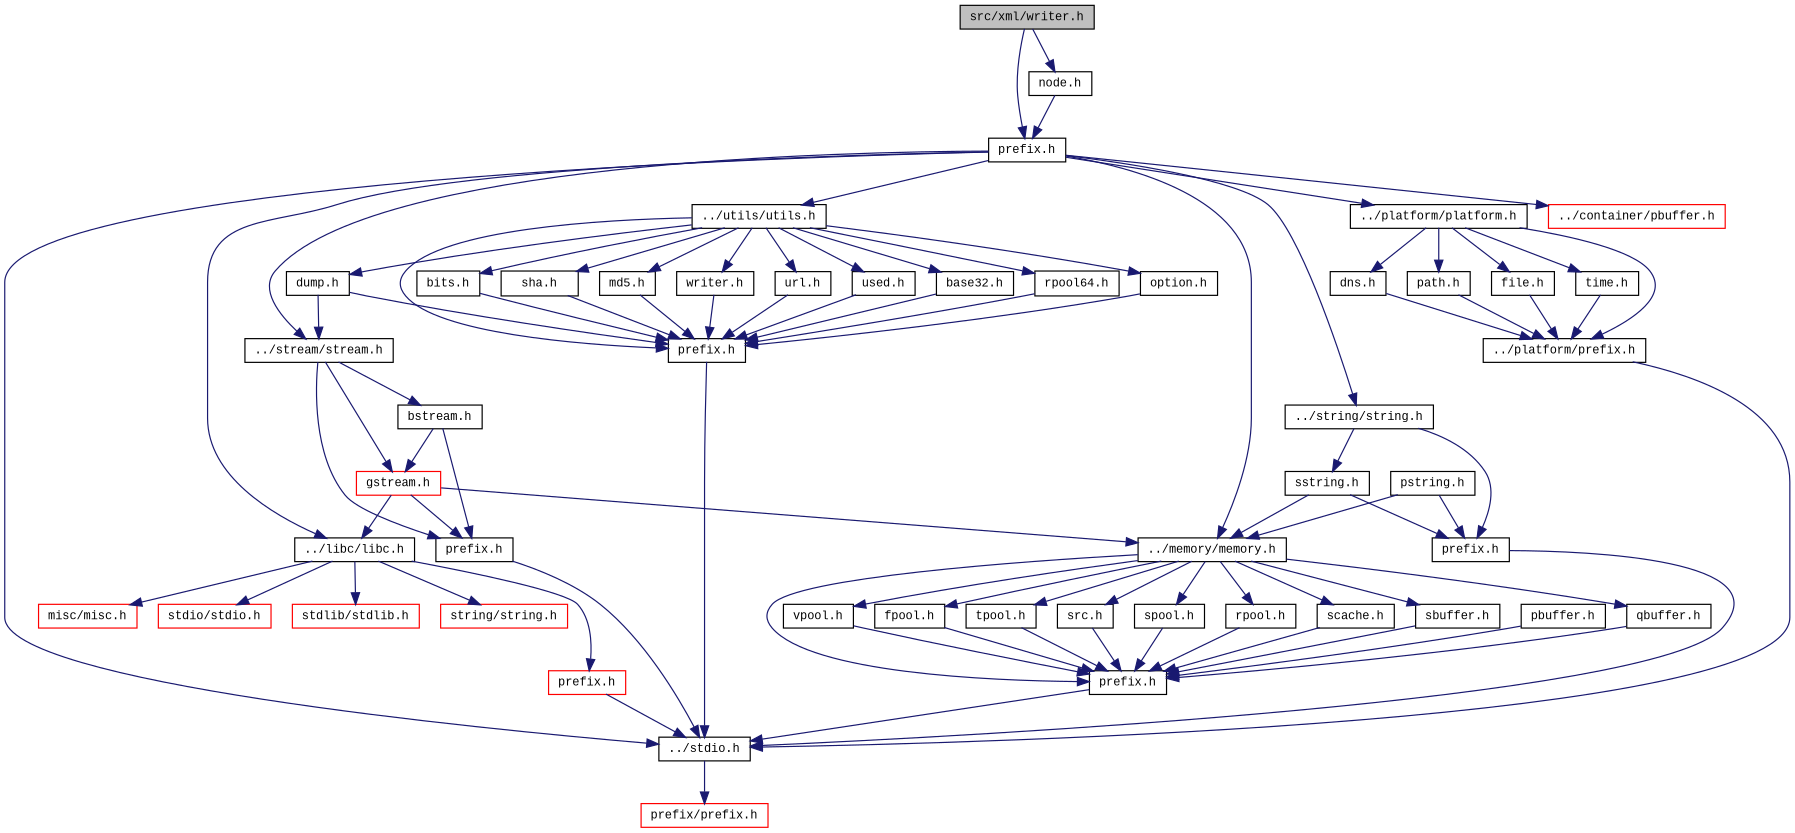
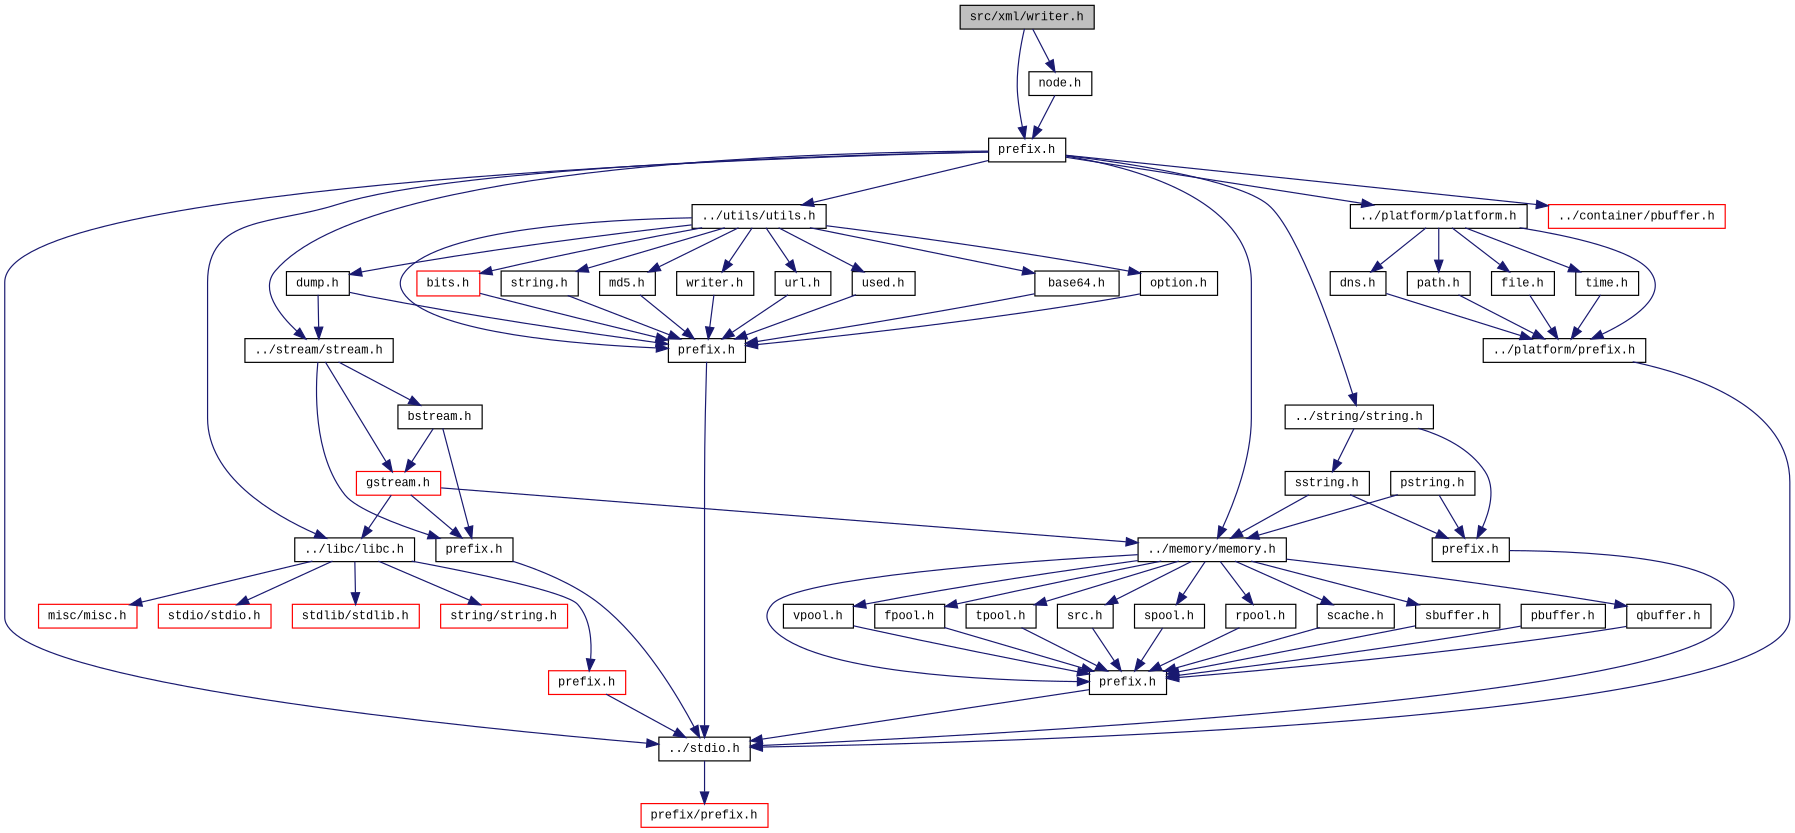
node "bits.h": color black -> red
node "sha.h": label "sha.h" -> "string.h"
node "base32.h": removed
node "rpool64.h": label "rpool64.h" -> "base64.h"
